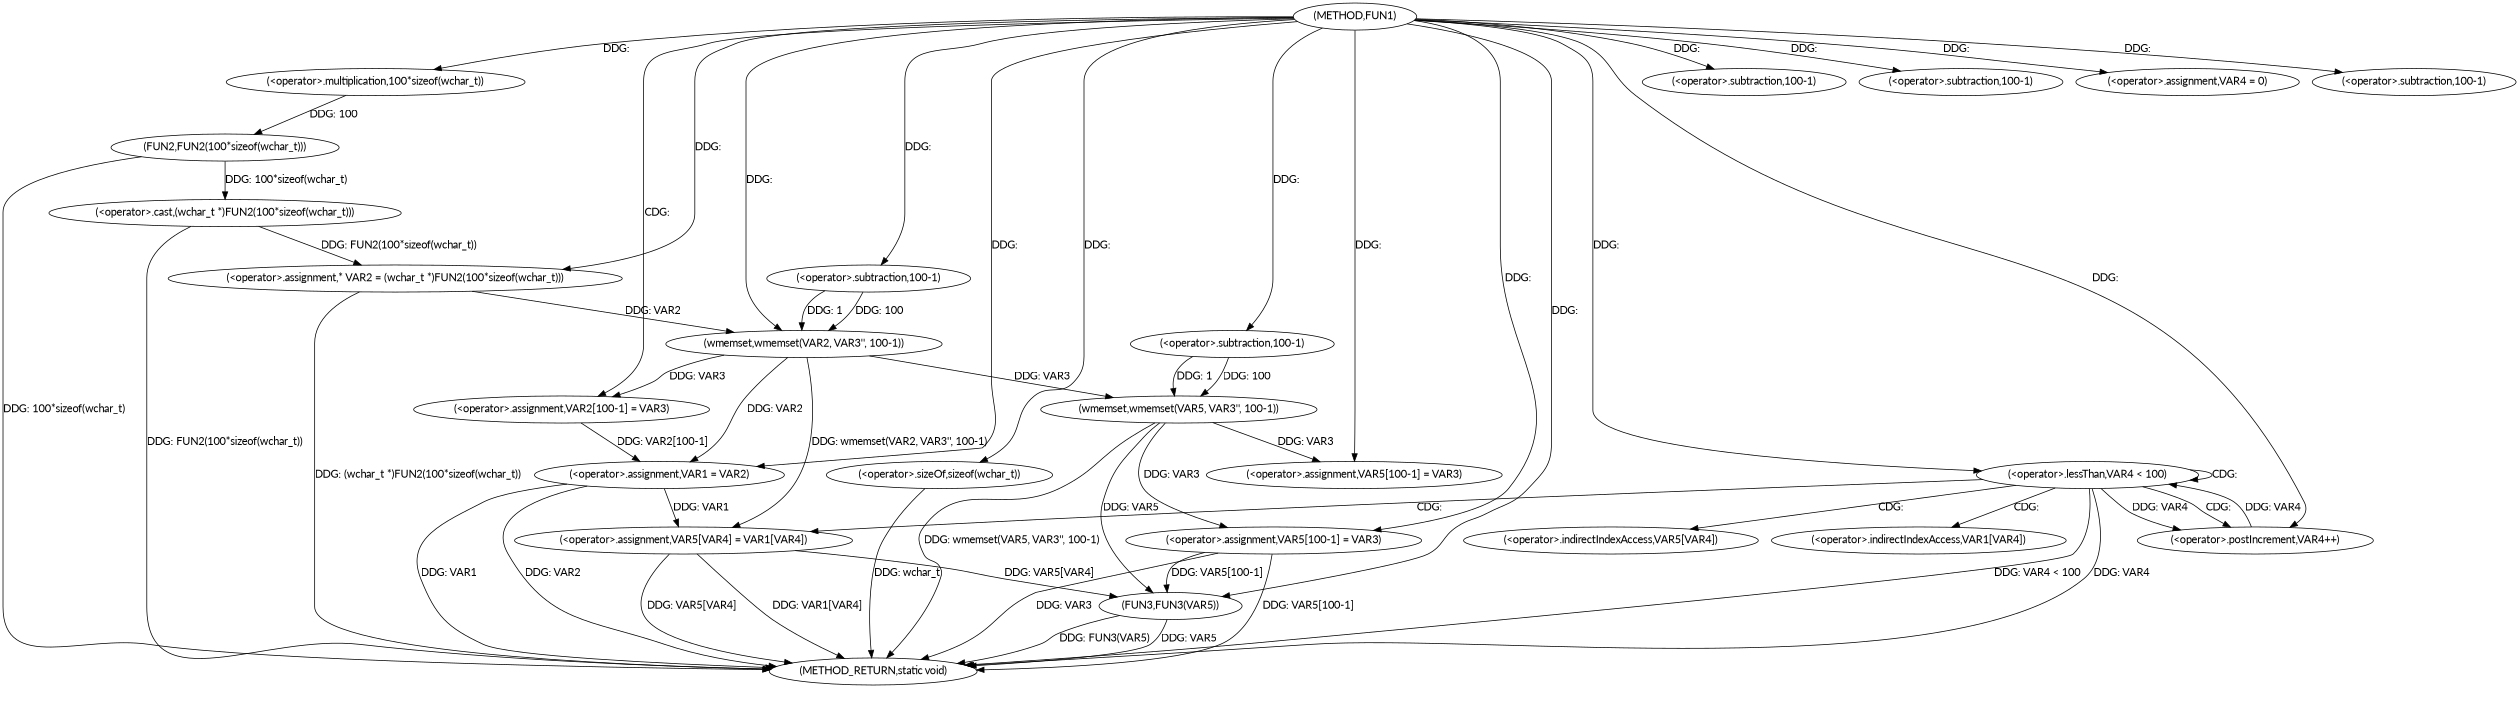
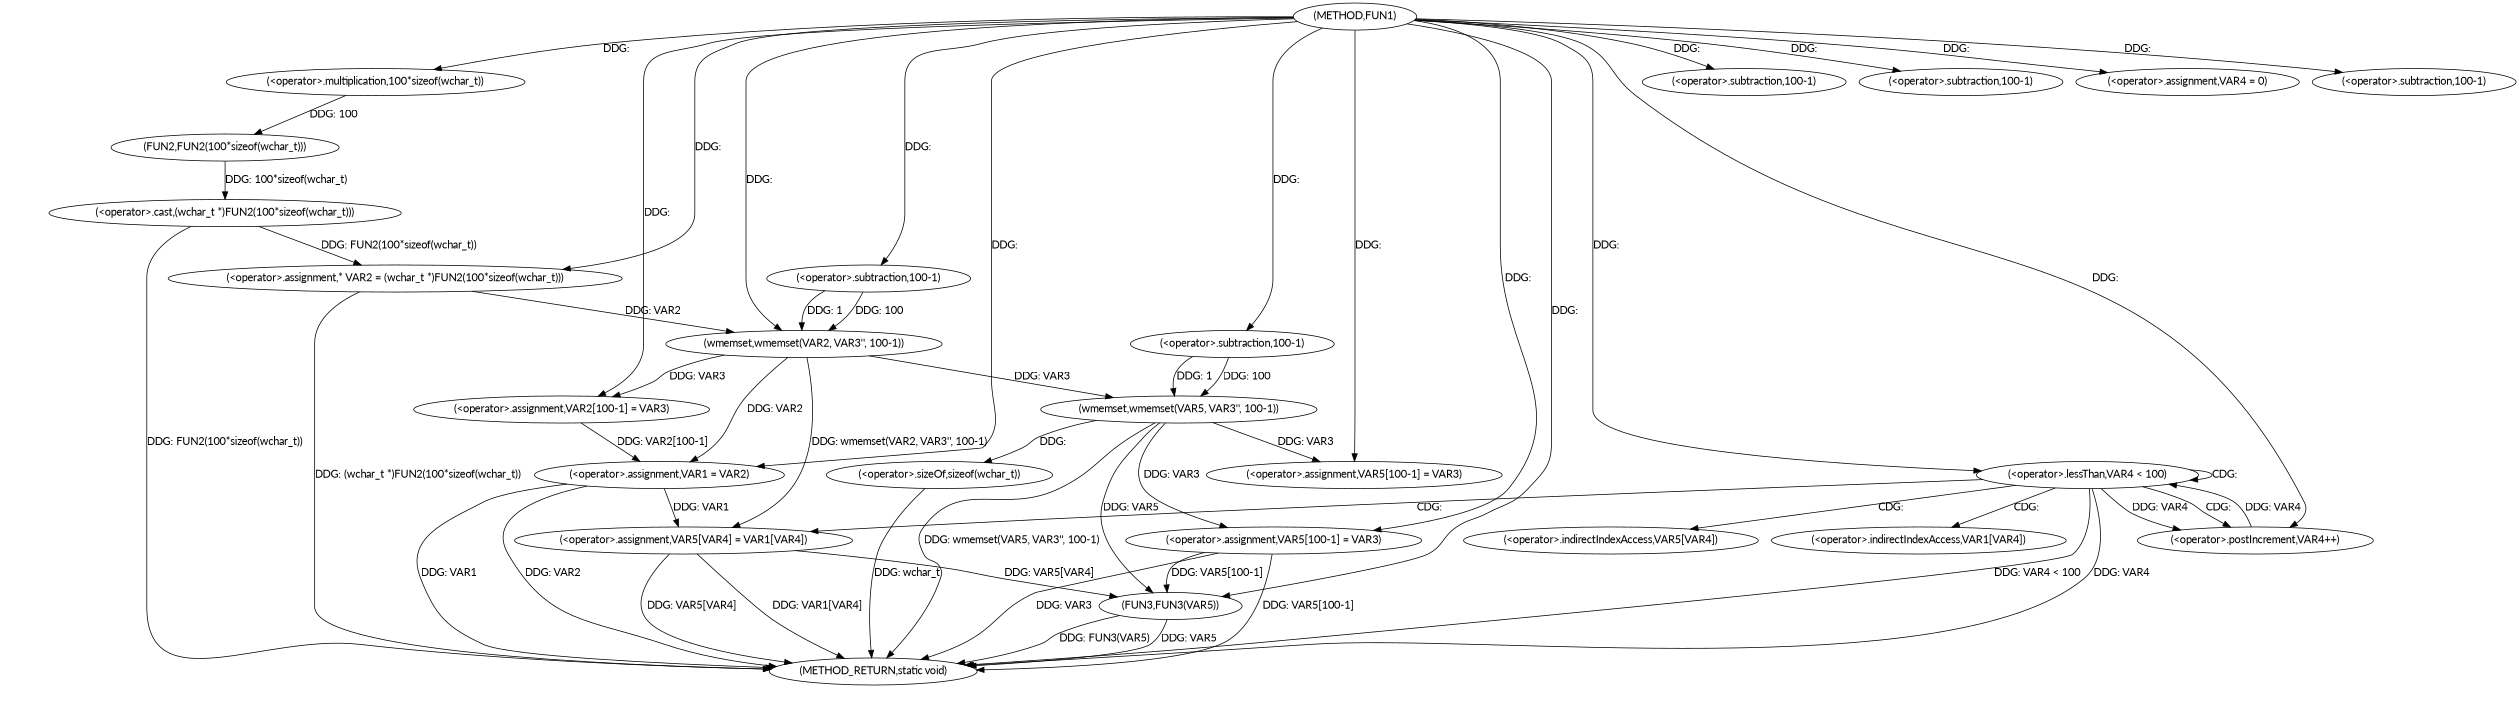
edge "(METHOD,FUN1)" -> "(<operator>.sizeOf,sizeof(wchar_t))": now "(wmemset,wmemset(VAR5, VAR3'', 100-1))" -> "(<operator>.sizeOf,sizeof(wchar_t))"
edge "(METHOD,FUN1)" -> "(<operator>.assignment,VAR2[100-1] = VAR3)": label "CDG: " -> "DDG: "
edge "(FUN2,FUN2(100*sizeof(wchar_t)))" -> "(METHOD_RETURN,static void)": removed, label "DDG: 100*sizeof(wchar_t)"
